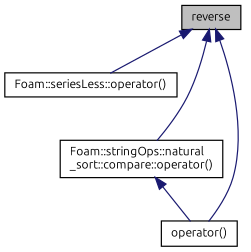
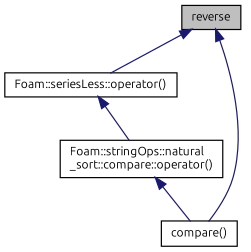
edge "Foam::stringOps::natural _sort::compare::operator()" -> "reverse": now "Foam::stringOps::natural _sort::compare::operator()" -> "Foam::seriesLess::operator()"
node "operator()": label "operator()" -> "compare()"
